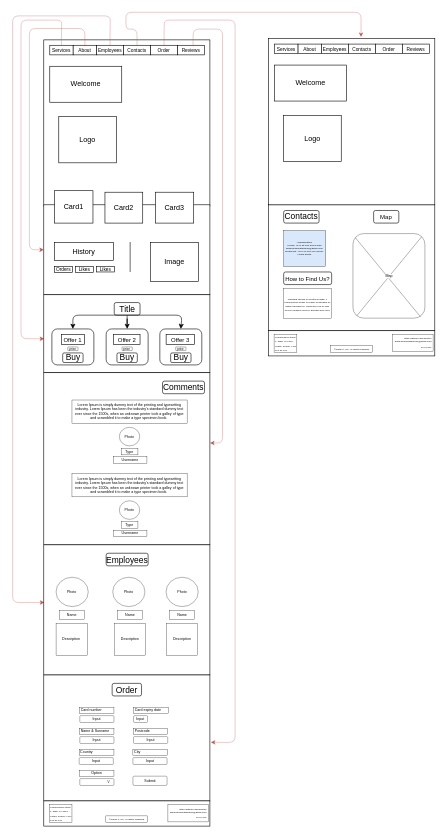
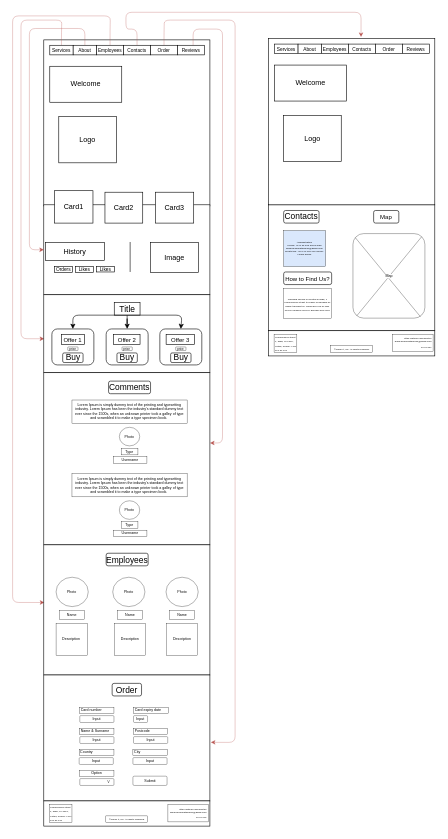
node "History": moved (84, 252) -> (75, 252)
node "Image": size 48x39 -> 48x30
node "Title": shape rounded rectangle -> rectangle
node "Comments": moved (183, 388) -> (129, 388)
